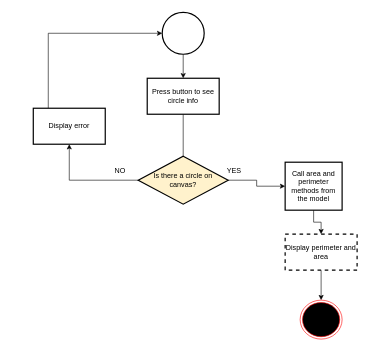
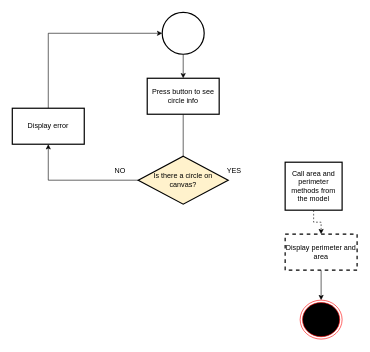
node "Display error": moved (69, 126) -> (48, 126)
edge "Is there a circle on canvas?" -> "Call area and perimeter methods from the model": removed
edge "Call area and perimeter methods from the model" -> "Display perimeter and area": style solid -> dashed
